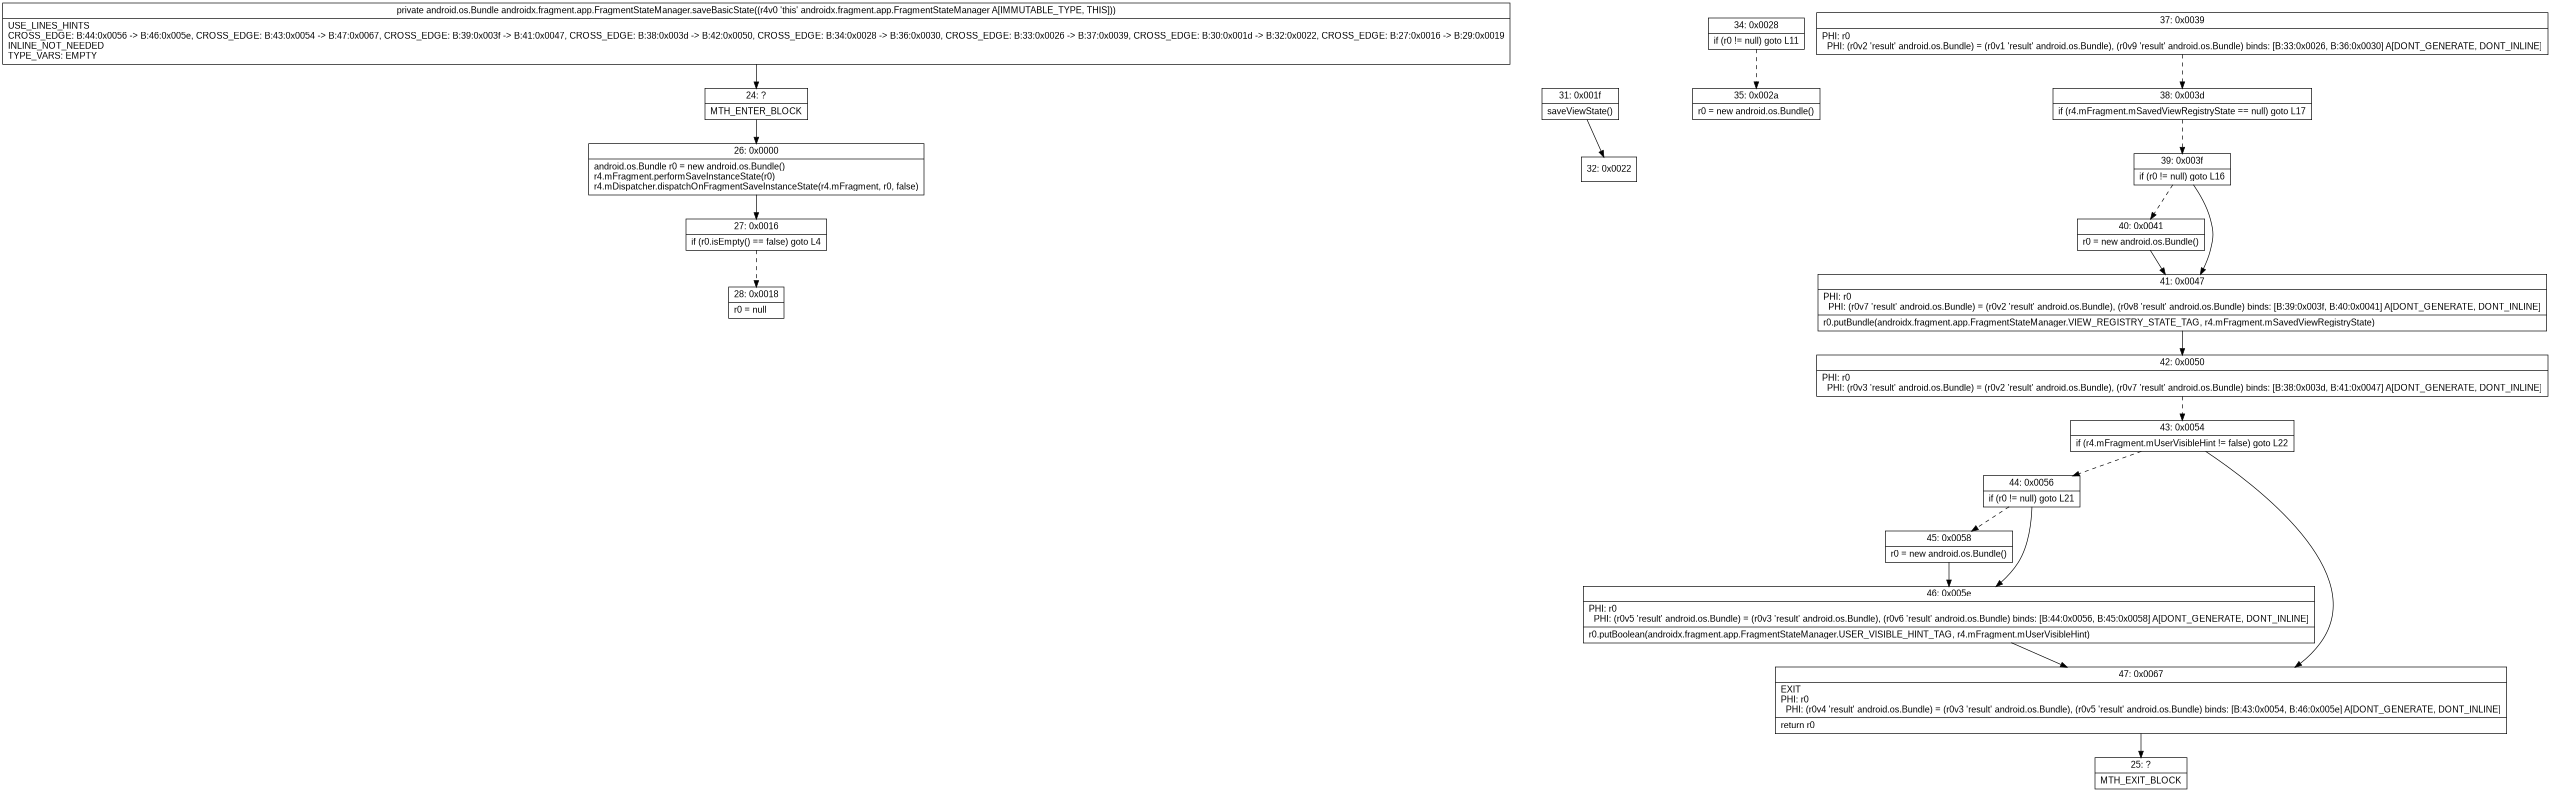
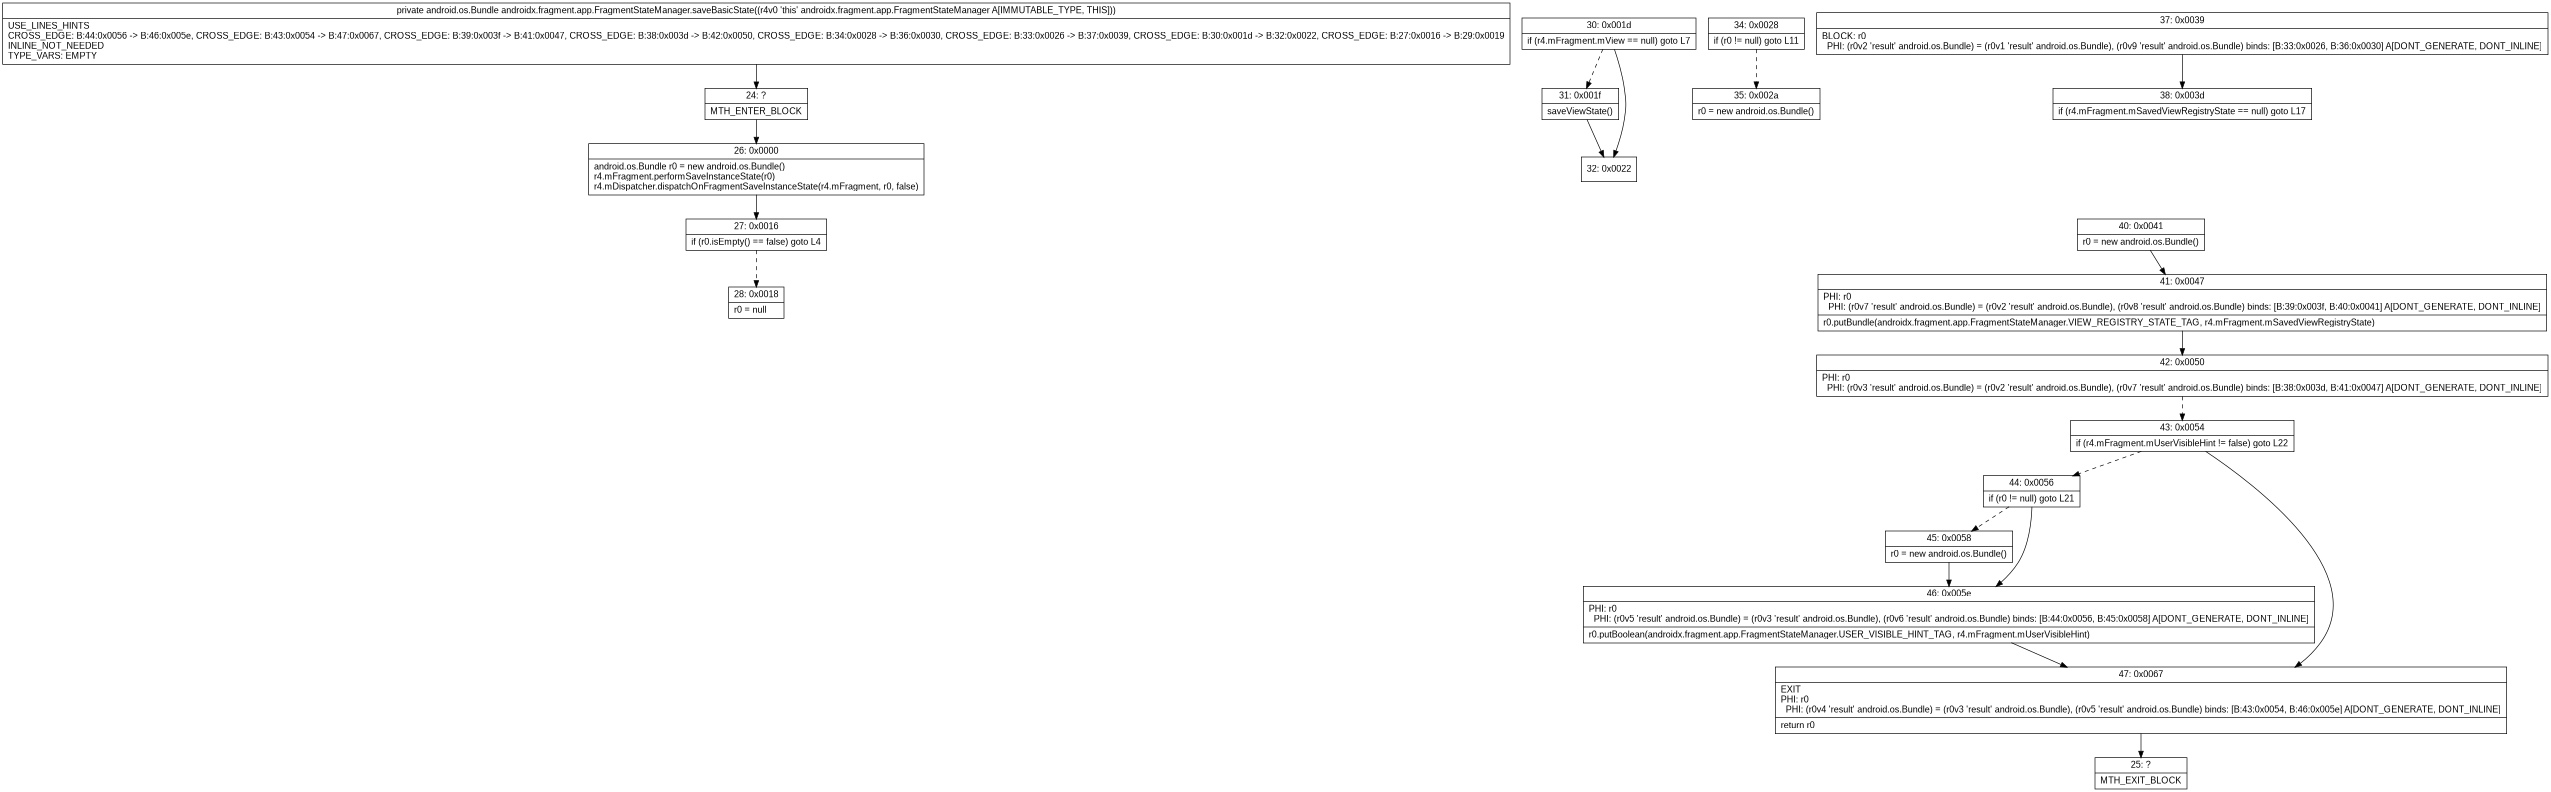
node "30: 0x001d": added
node "37: 0x0039": text "PHI: r0" -> "BLOCK: r0"
edge "37: 0x0039" -> "38: 0x003d": style dashed -> solid
node "39: 0x003f": removed
